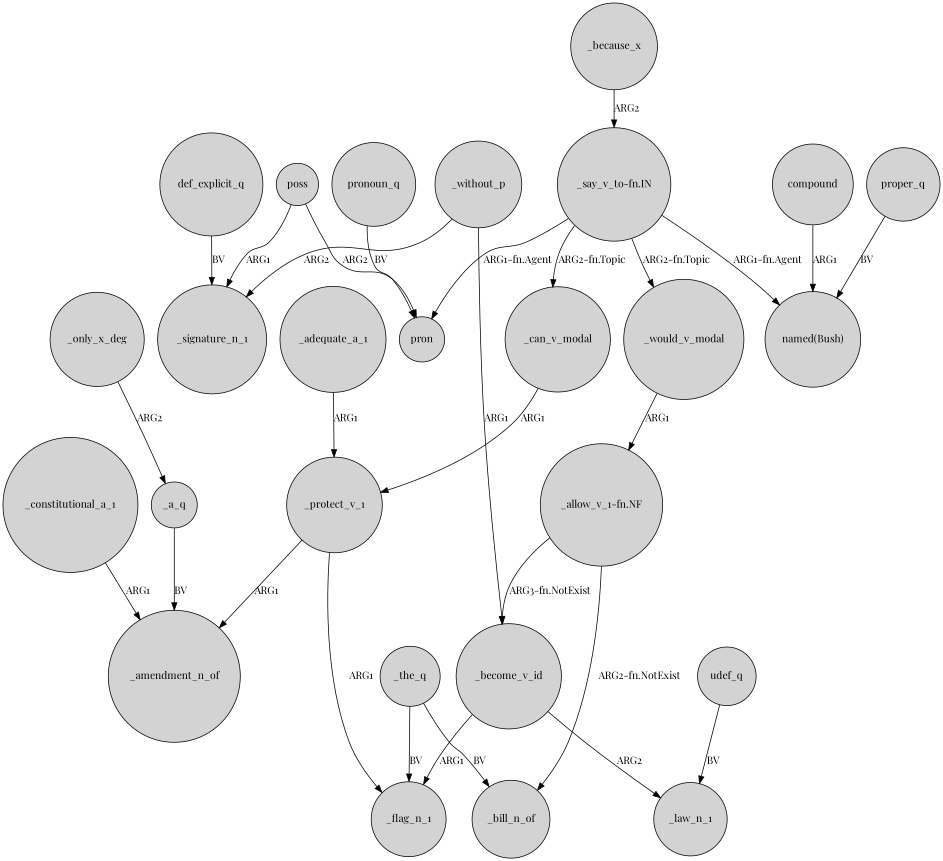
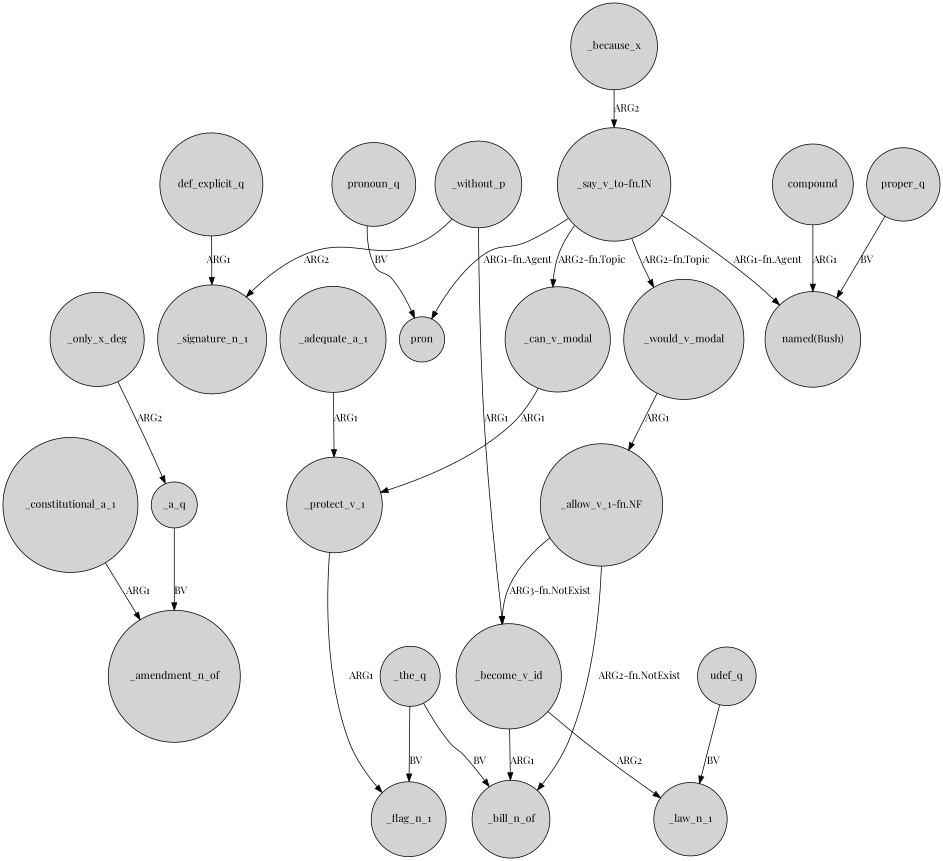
node "poss": removed
edge "def_explicit_q" -> "_signature_n_1": label "BV" -> "ARG1"
edge "_protect_v_1" -> "_amendment_n_of": removed, label "ARG1"
edge "_become_v_id" -> "_flag_n_1": now "_become_v_id" -> "_bill_n_of"
